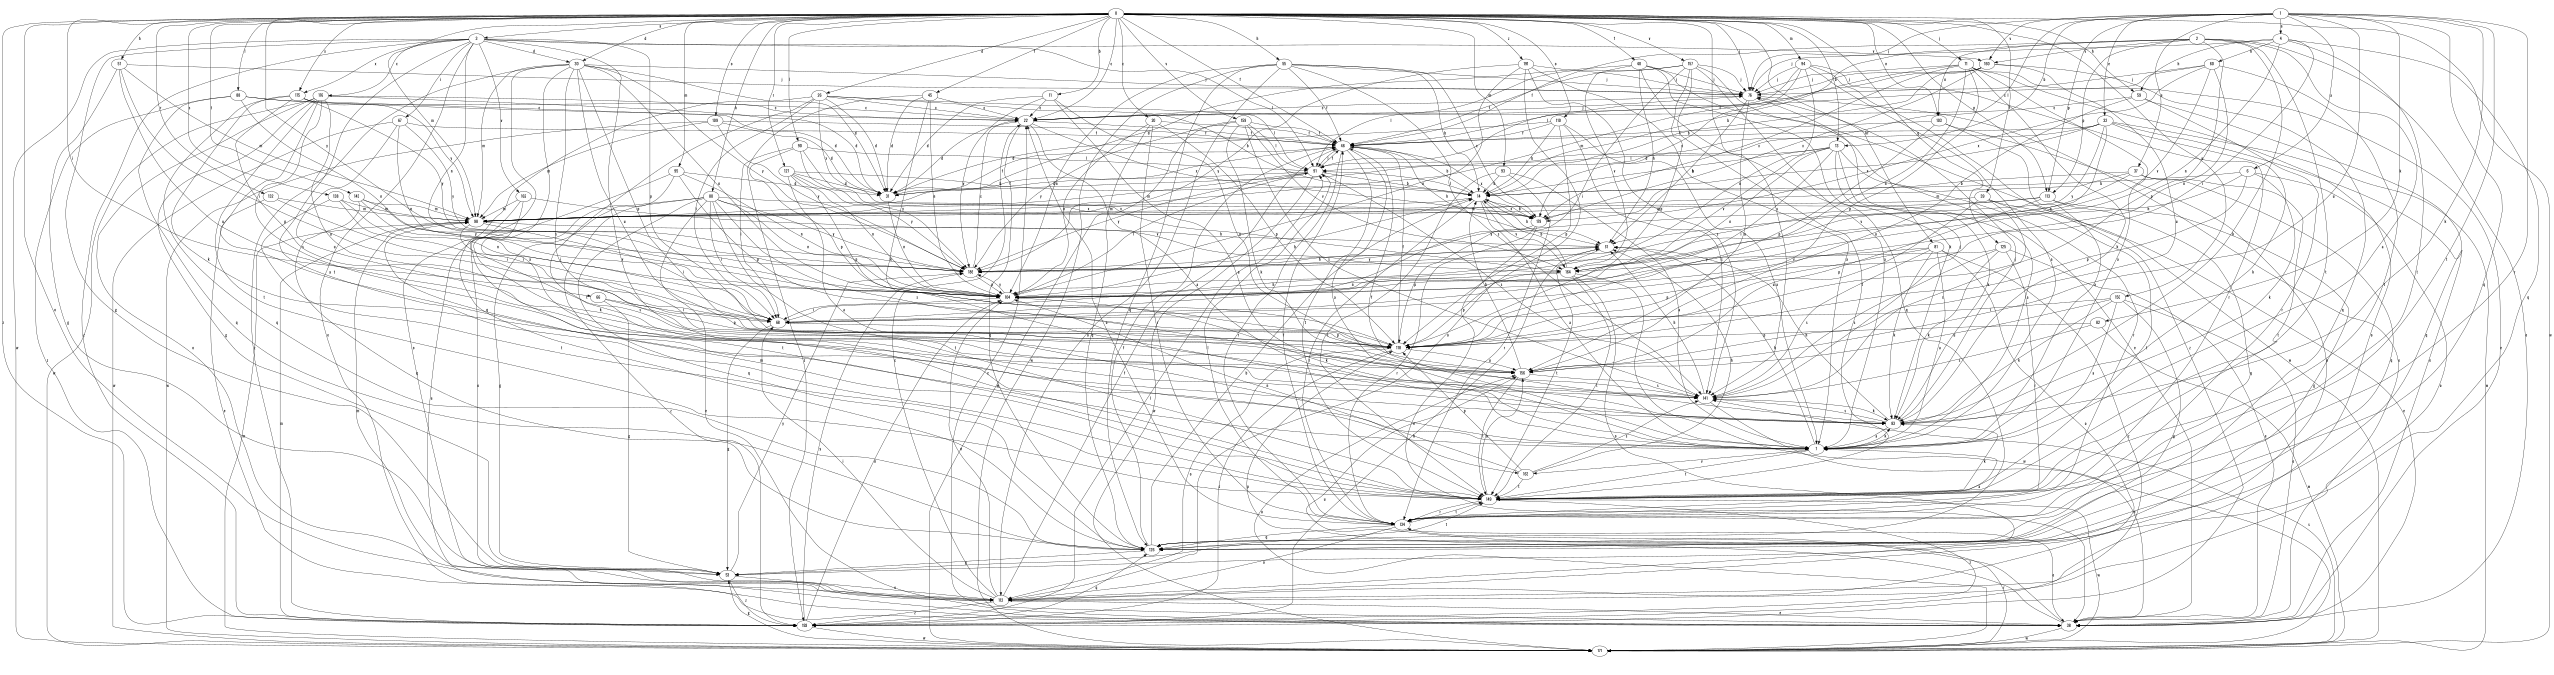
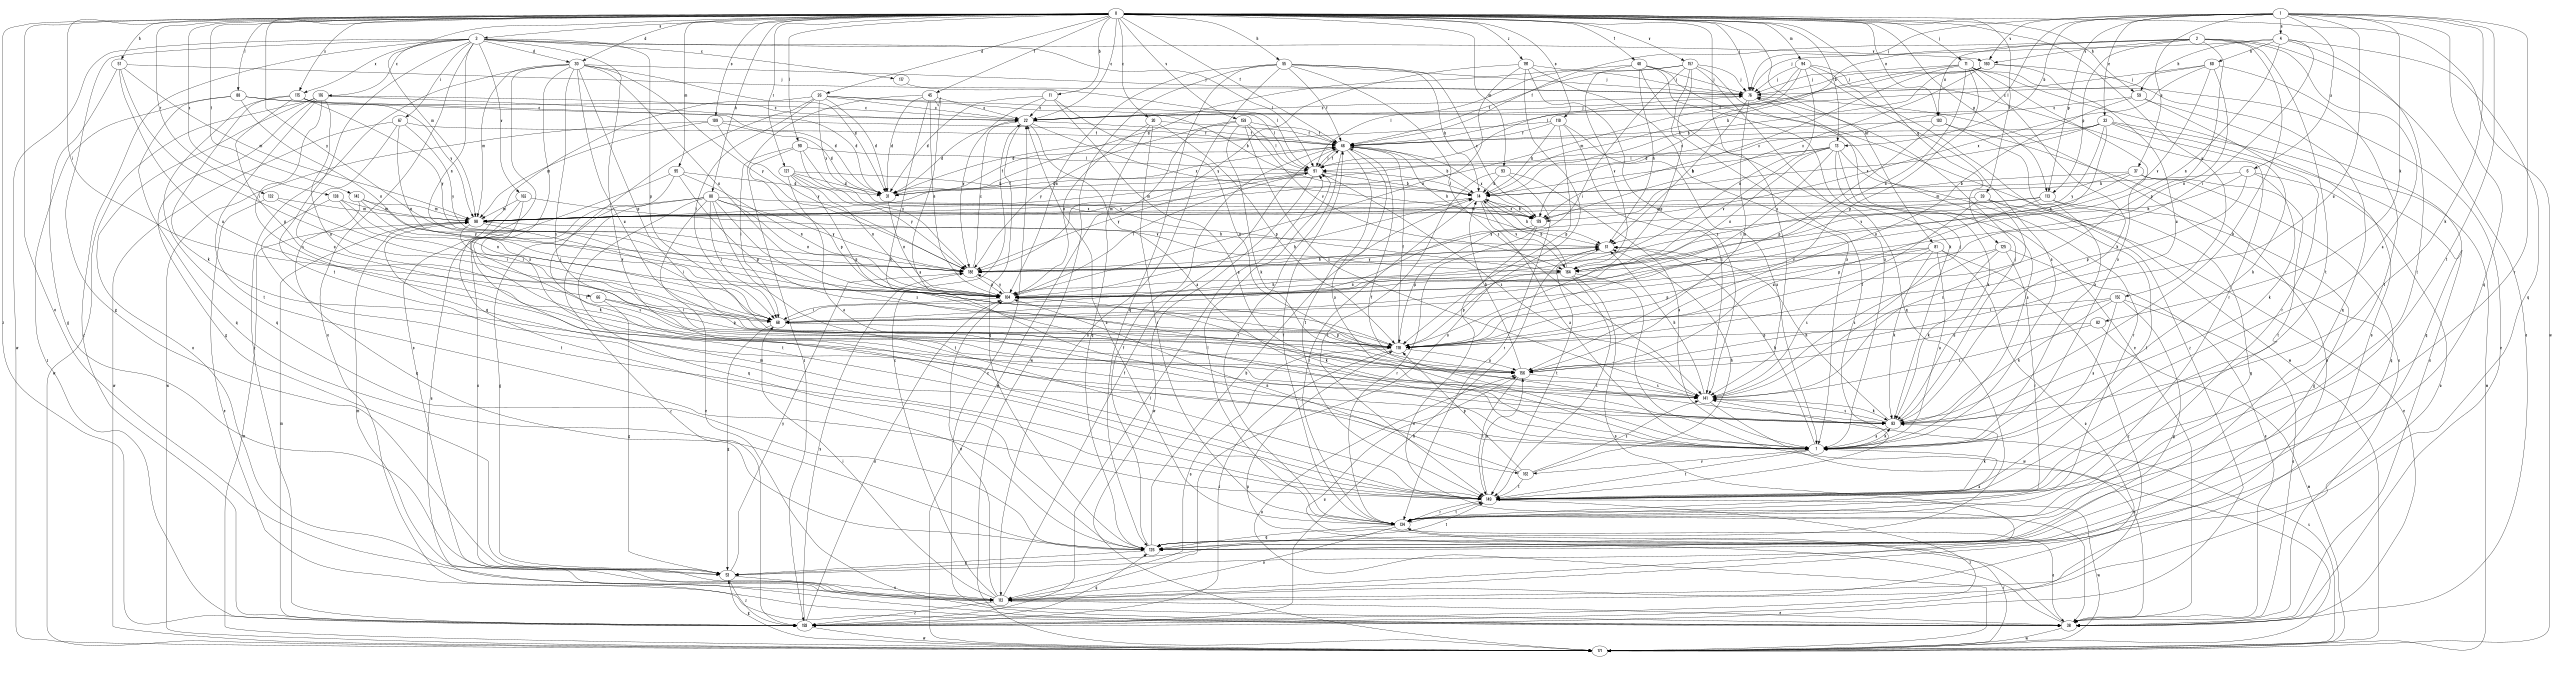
node "177": added
edge "176" -> "7": now "45" -> "7"
